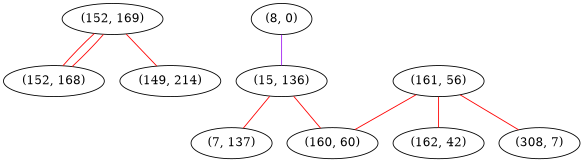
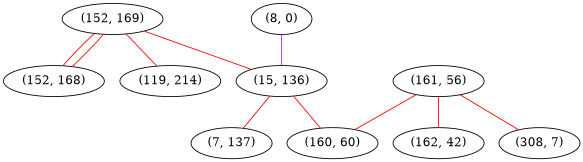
edge "(152, 169)" -- "(15, 136)": added
node "(149, 214)": label "(149, 214)" -> "(119, 214)"
